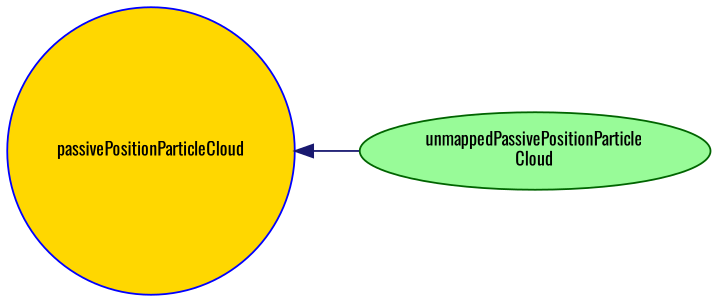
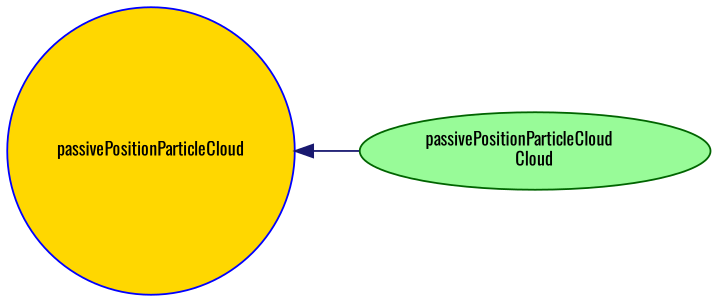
node "unmappedPassivePositionParticle Cloud": label "unmappedPassivePositionParticle Cloud" -> "passivePositionParticleCloud Cloud"
